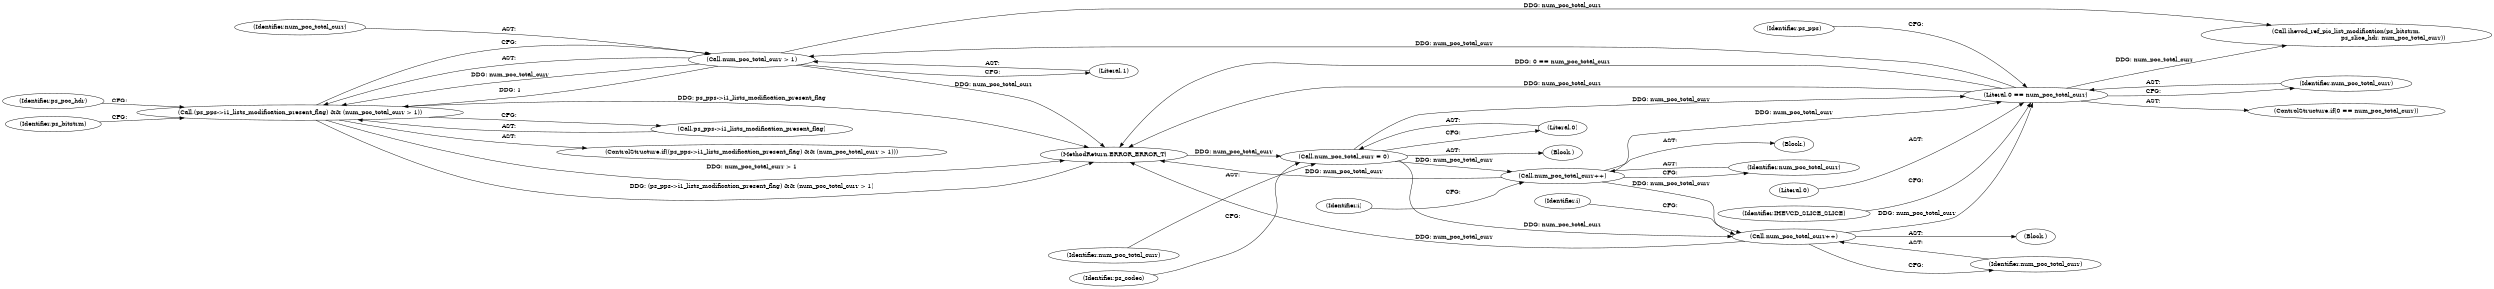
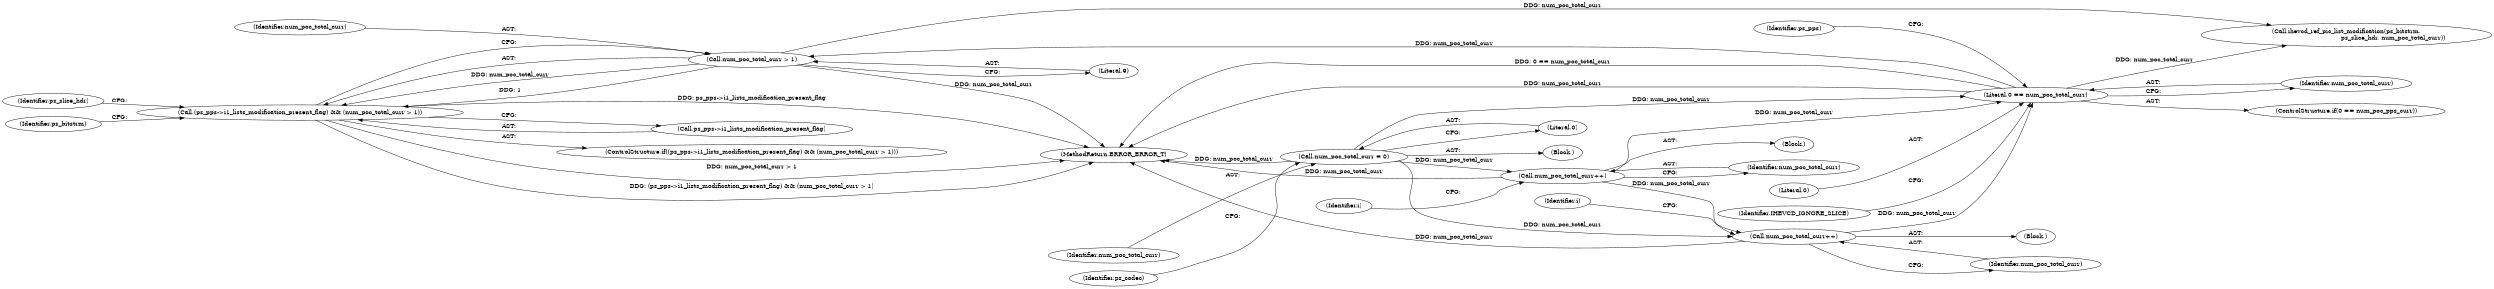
node "(Literal,1)": label "(Literal,1)" -> "(Literal,9)"
node "(Identifier,ps_poc_hdr)": label "(Identifier,ps_poc_hdr)" -> "(Identifier,ps_slice_hdr)"
node "(ControlStructure,if(0 == num_poc_total_curr))": label "(ControlStructure,if(0 == num_poc_total_curr))" -> "(ControlStructure,if(0 == num_poc_pps_curr))"
edge "(MethodReturn,ERROR_ERROR_T)" -> "(Call,num_poc_total_curr = 0)": reversed
node "(Identifier,IHEVCD_SLICE_SLICE)": label "(Identifier,IHEVCD_SLICE_SLICE)" -> "(Identifier,IHEVCD_IGNORE_SLICE)"
